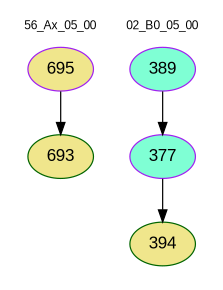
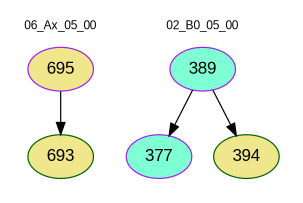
cluster "56_Ax_05_00": label "56_Ax_05_00" -> "06_Ax_05_00"
edge "377" -> "394": now "389" -> "394"
